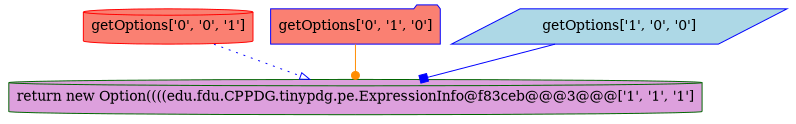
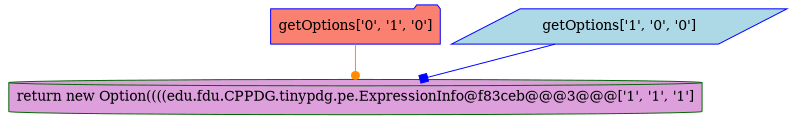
node "getOptions['0', '0', '1']": removed
